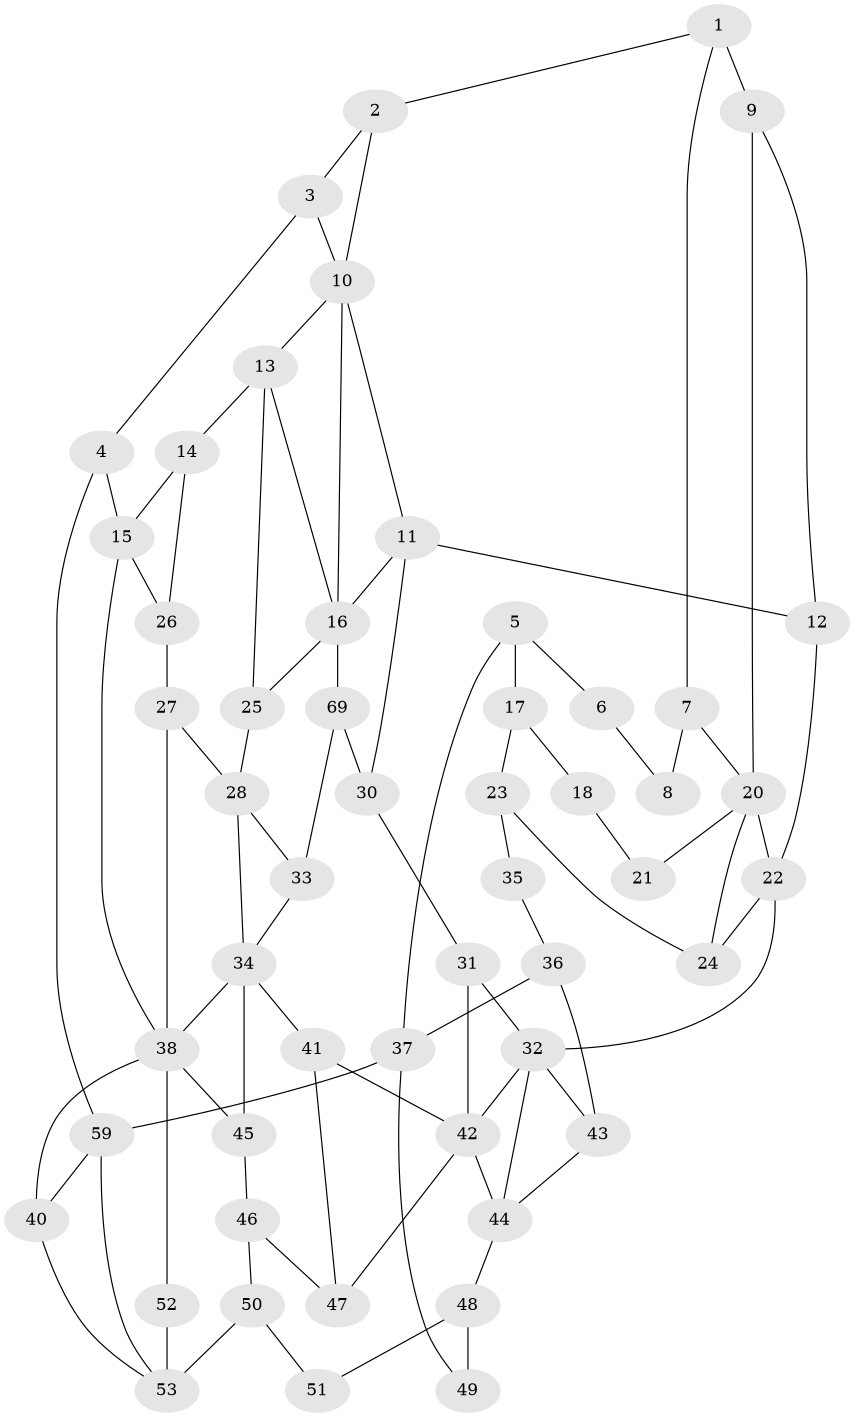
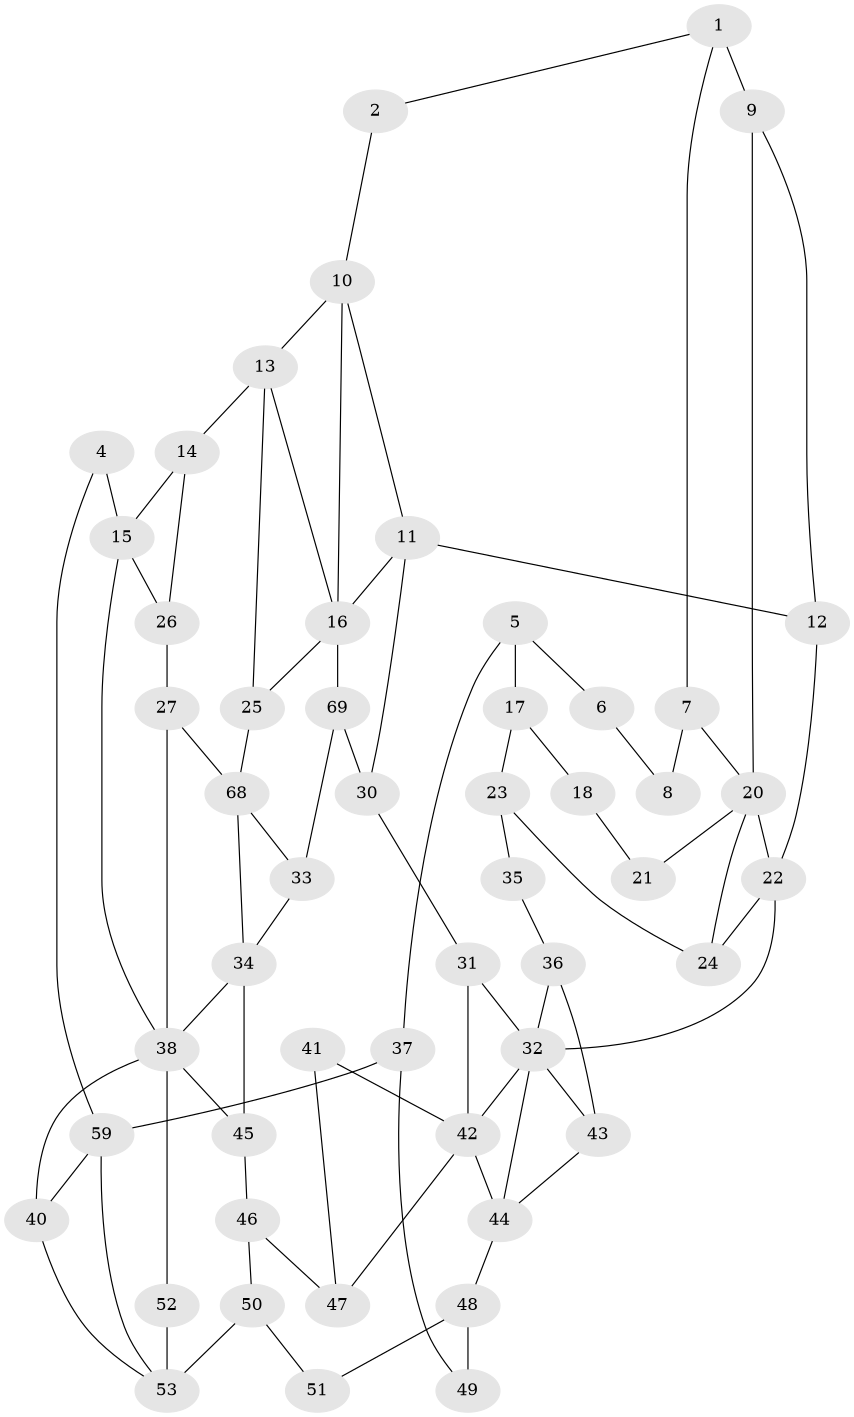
node "3": removed
node "28": label "28" -> "68"
edge "34" -- "41": removed
edge "36" -- "37": now "36" -- "32"
